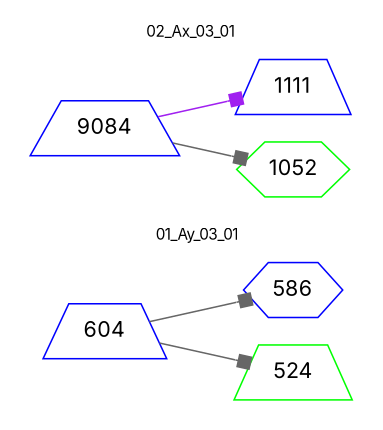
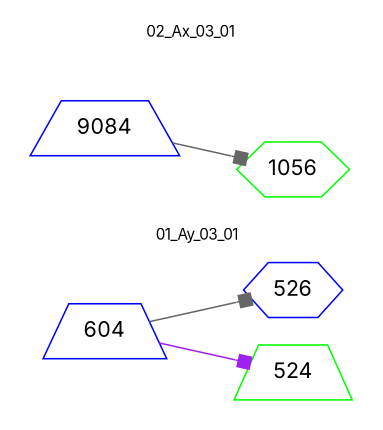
node "1111": removed
node "1052": label "1052" -> "1056"
node "586": label "586" -> "526"
edge "604" -> "524": color gray40 -> purple
